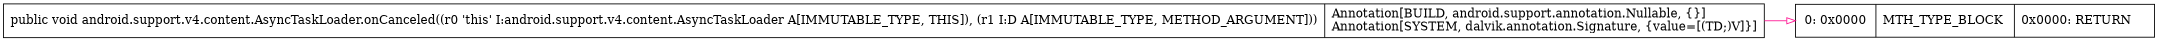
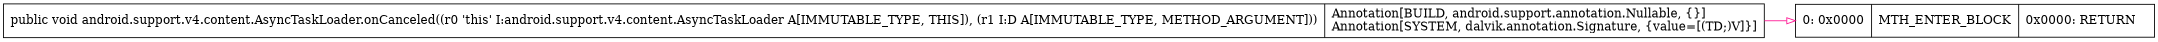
node "0: 0x0000": text "MTH_TYPE_BLOCK" -> "MTH_ENTER_BLOCK"
